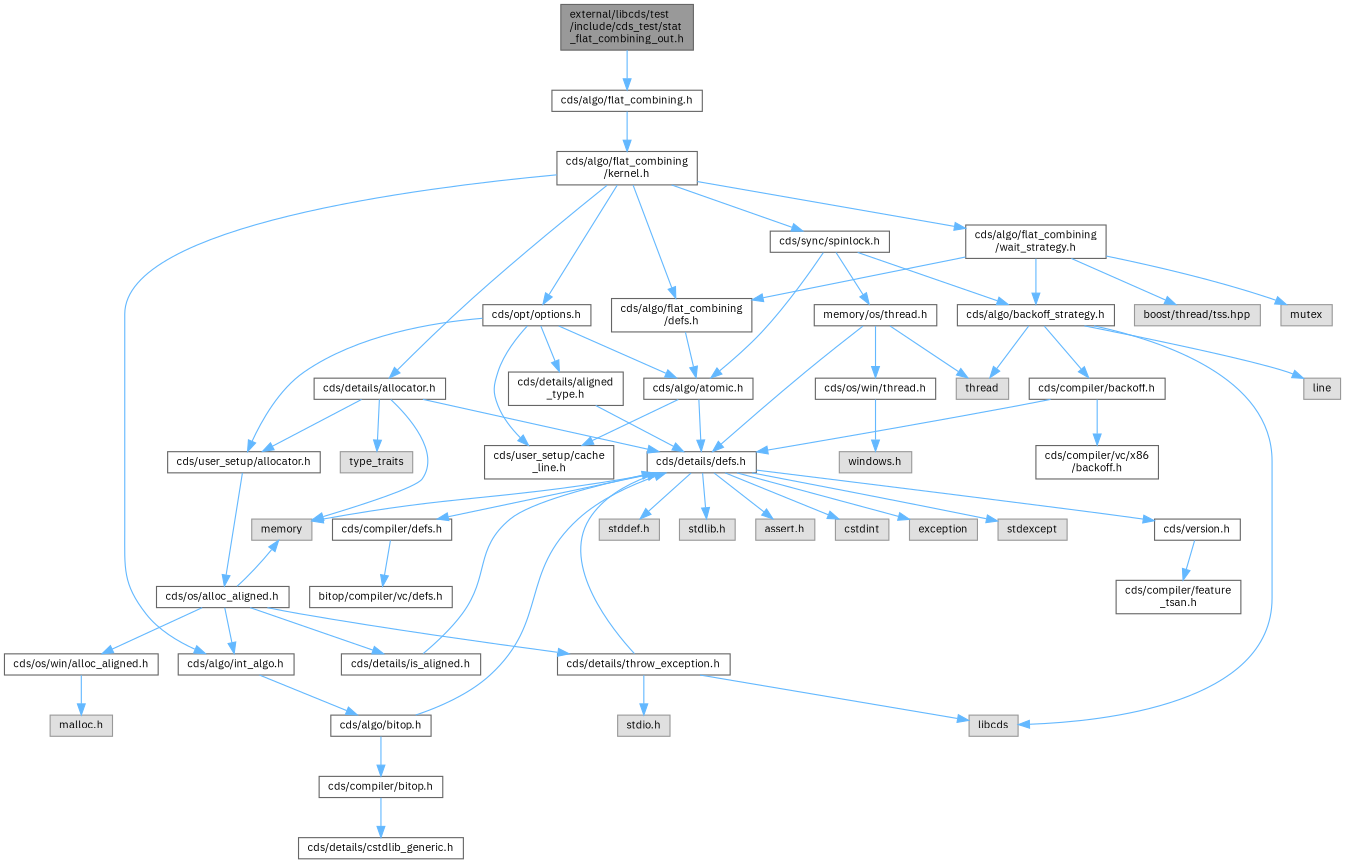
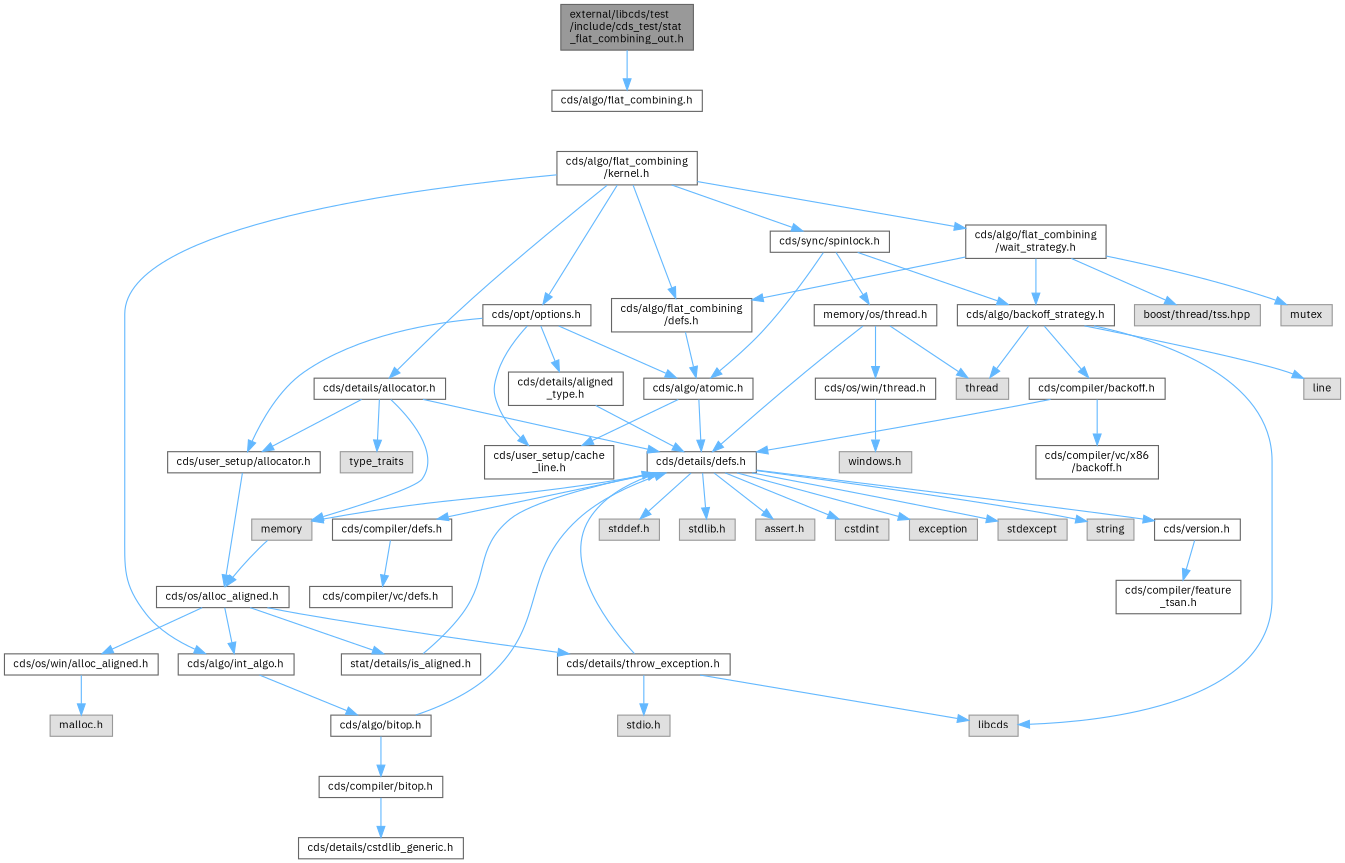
edge "cds/algo/flat_combining.h" -> "cds/algo/flat_combining /kernel.h": removed
node "string": added
edge "cds/os/alloc_aligned.h" -> "memory": reversed
node "bitop/compiler/vc/defs.h": label "bitop/compiler/vc/defs.h" -> "cds/compiler/vc/defs.h"
node "cds/details/is_aligned.h": label "cds/details/is_aligned.h" -> "stat/details/is_aligned.h"
